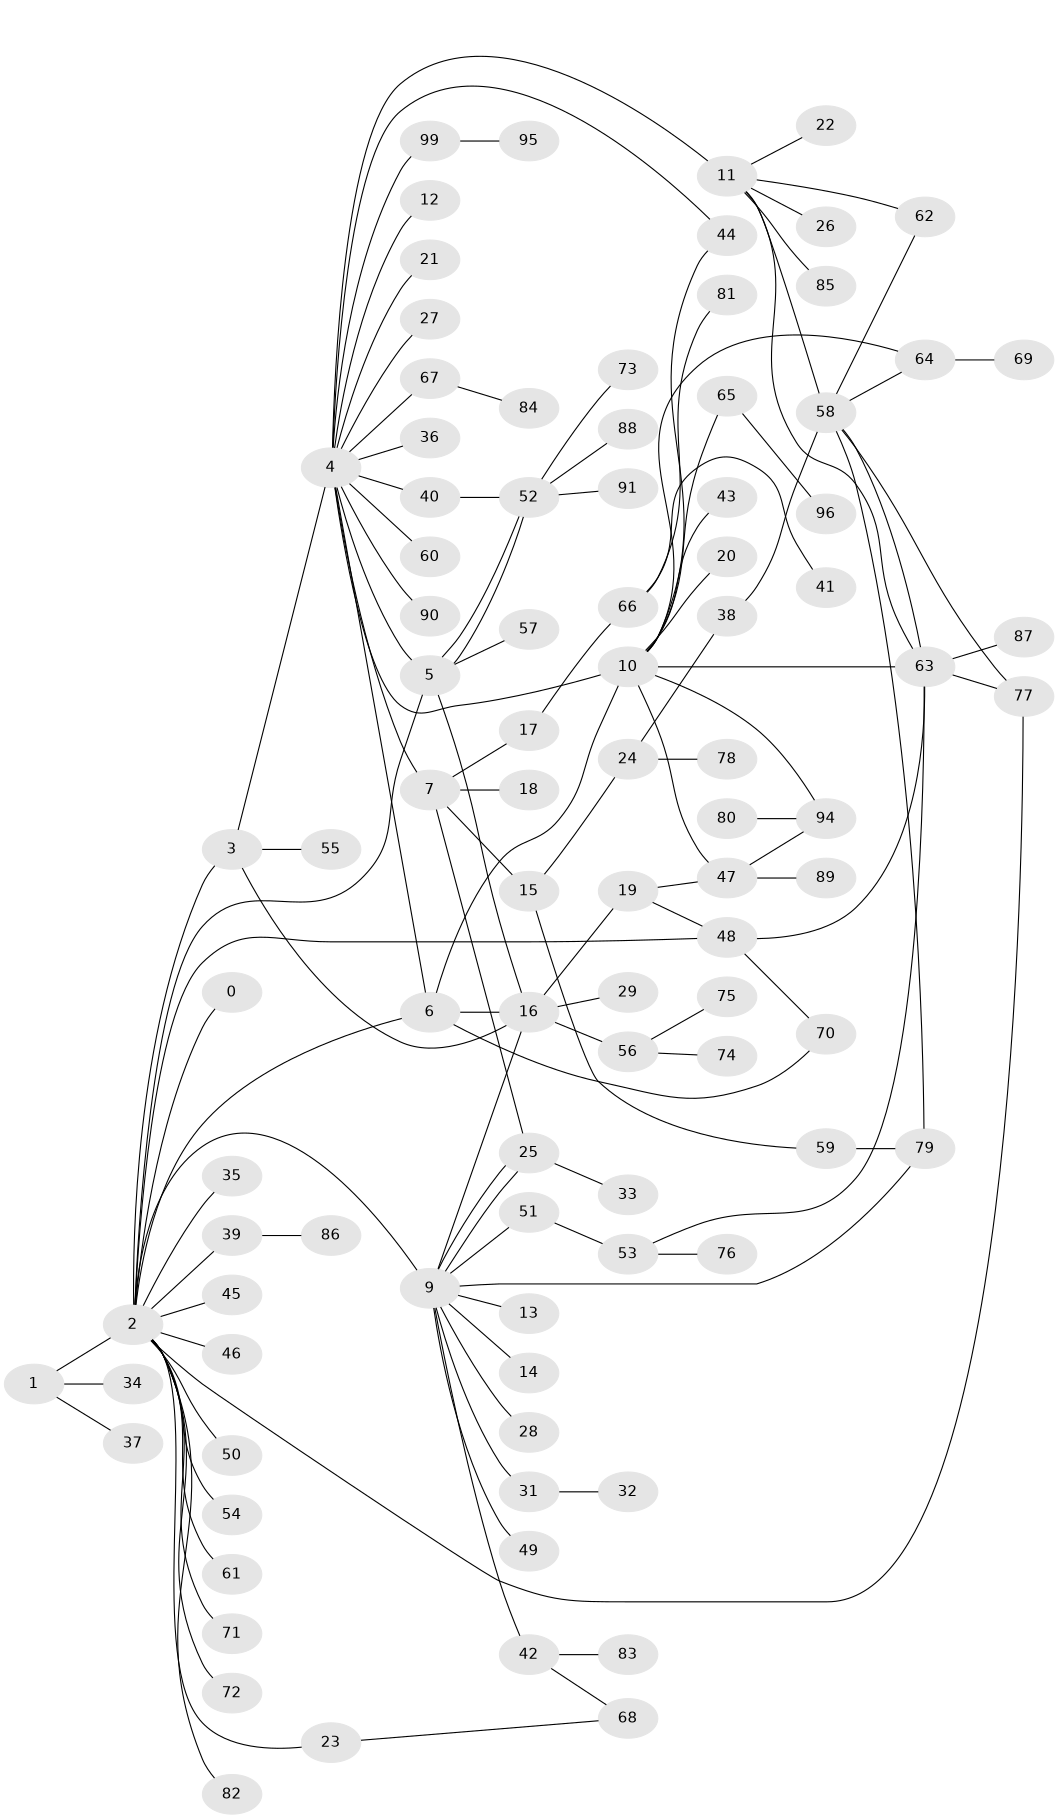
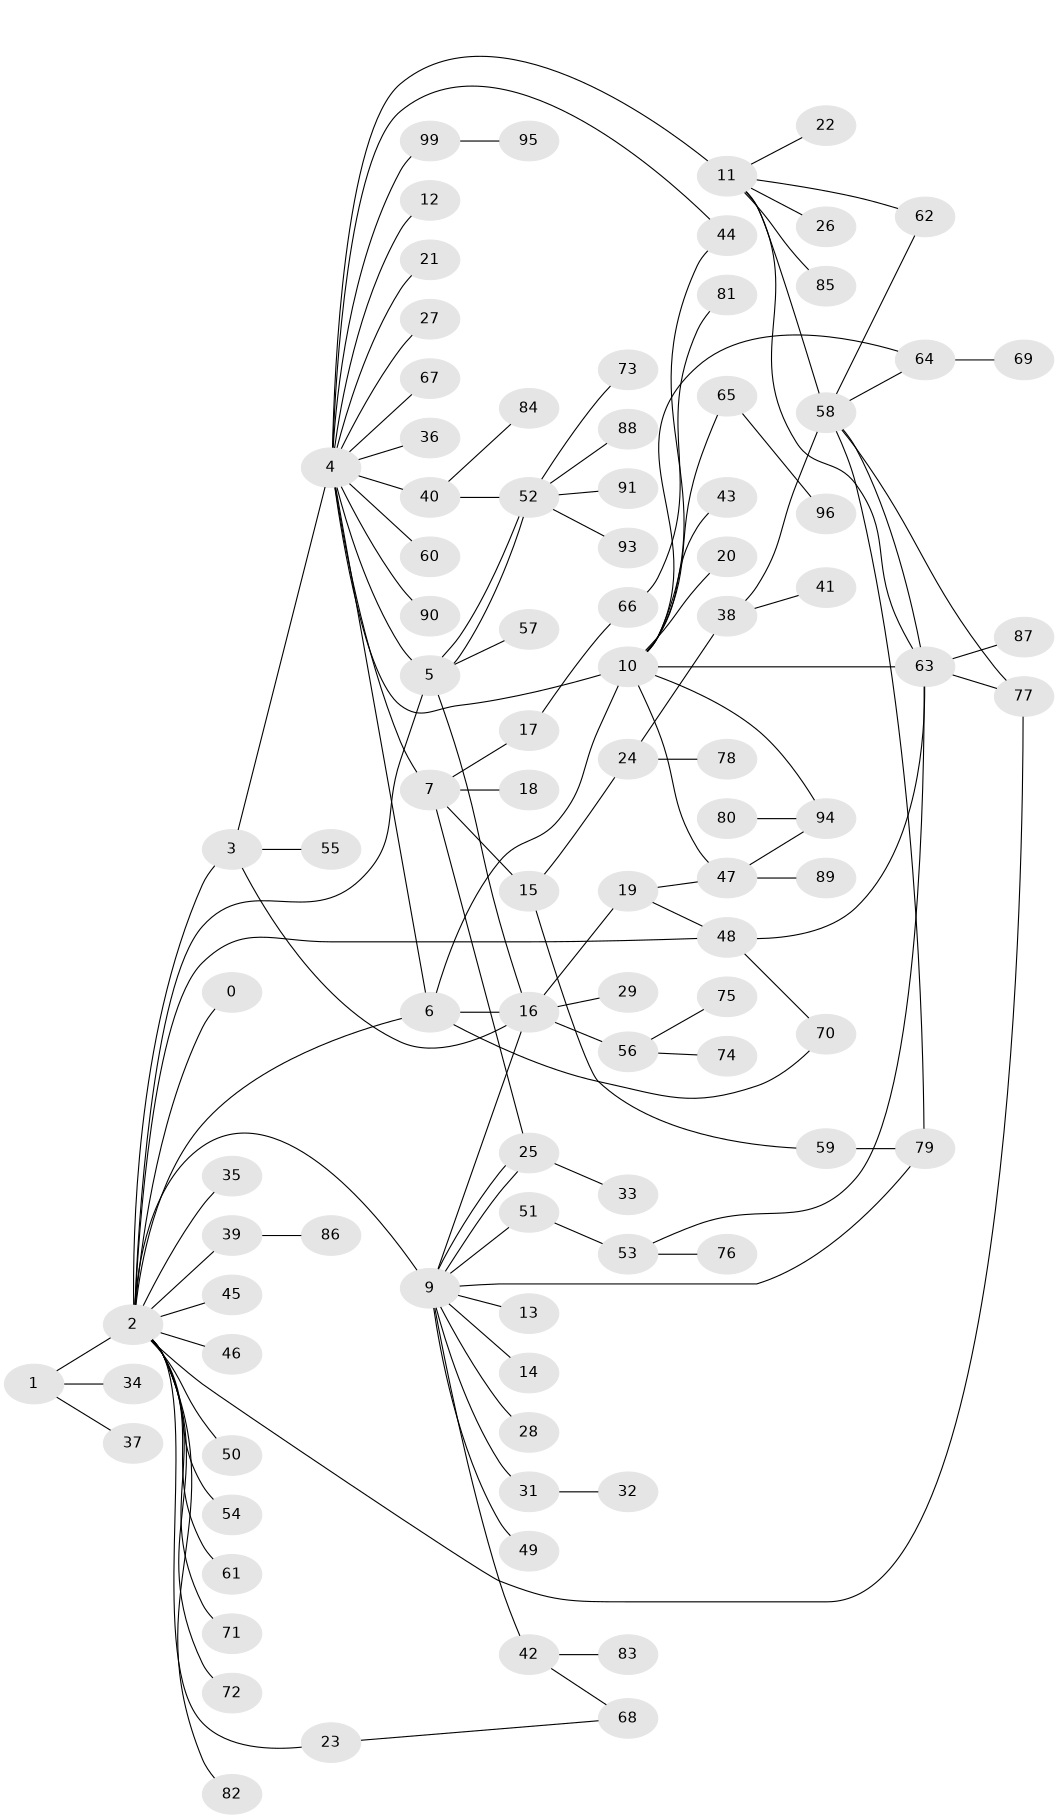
edge "67" -- "84": now "40" -- "84"
edge "41" -- "66": now "41" -- "38"
node "93": added
